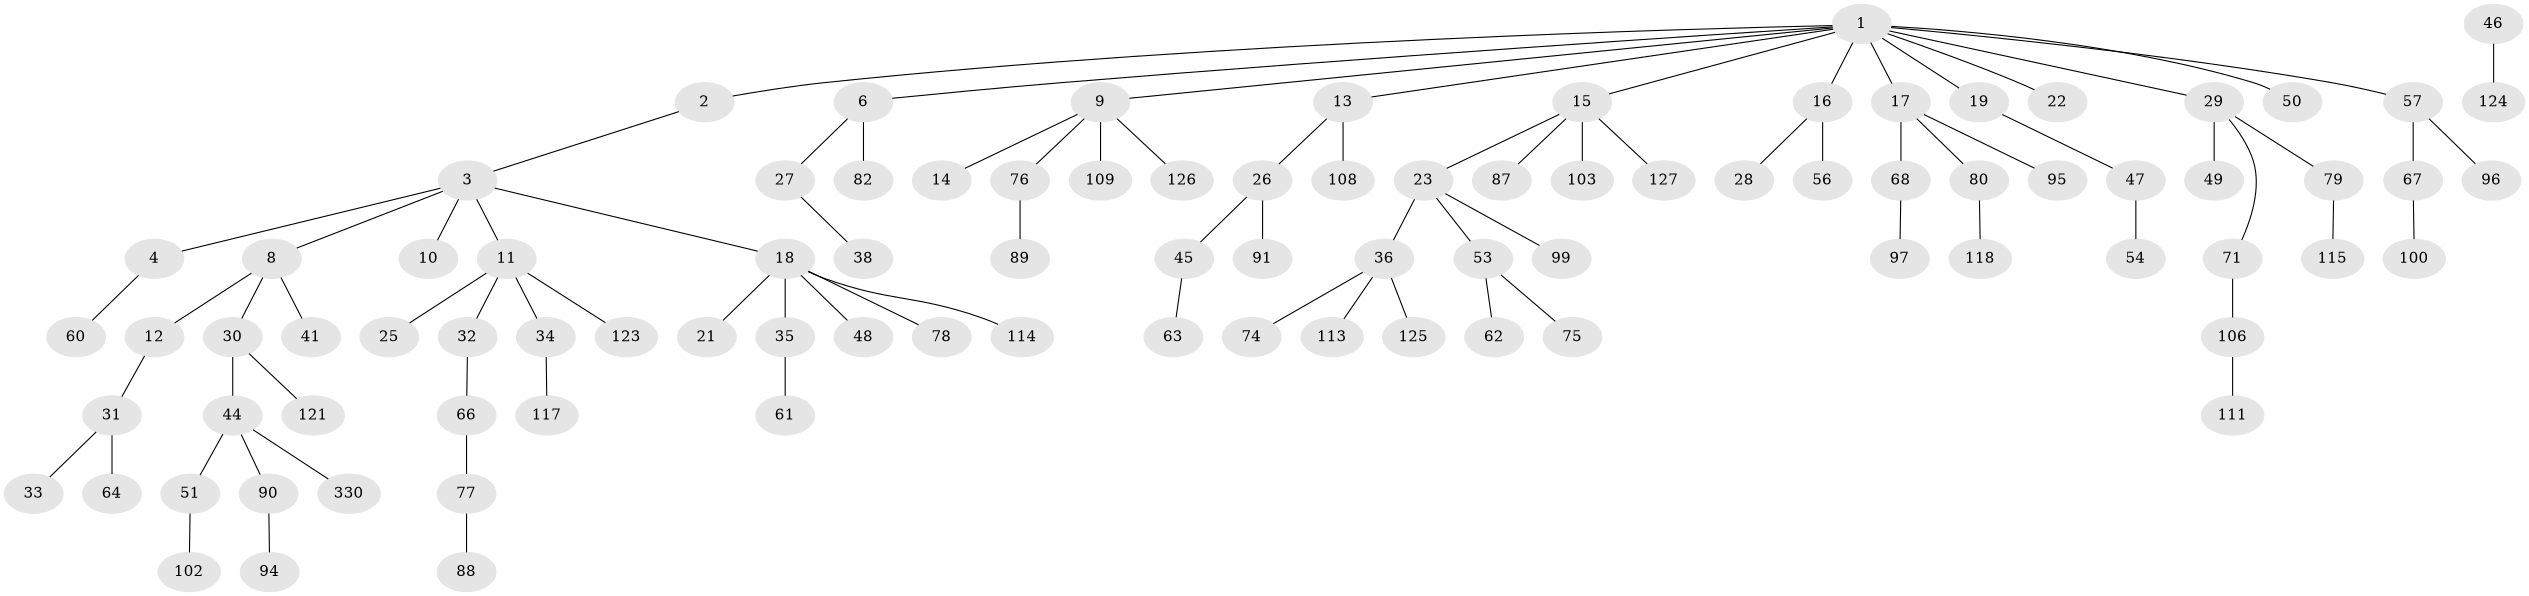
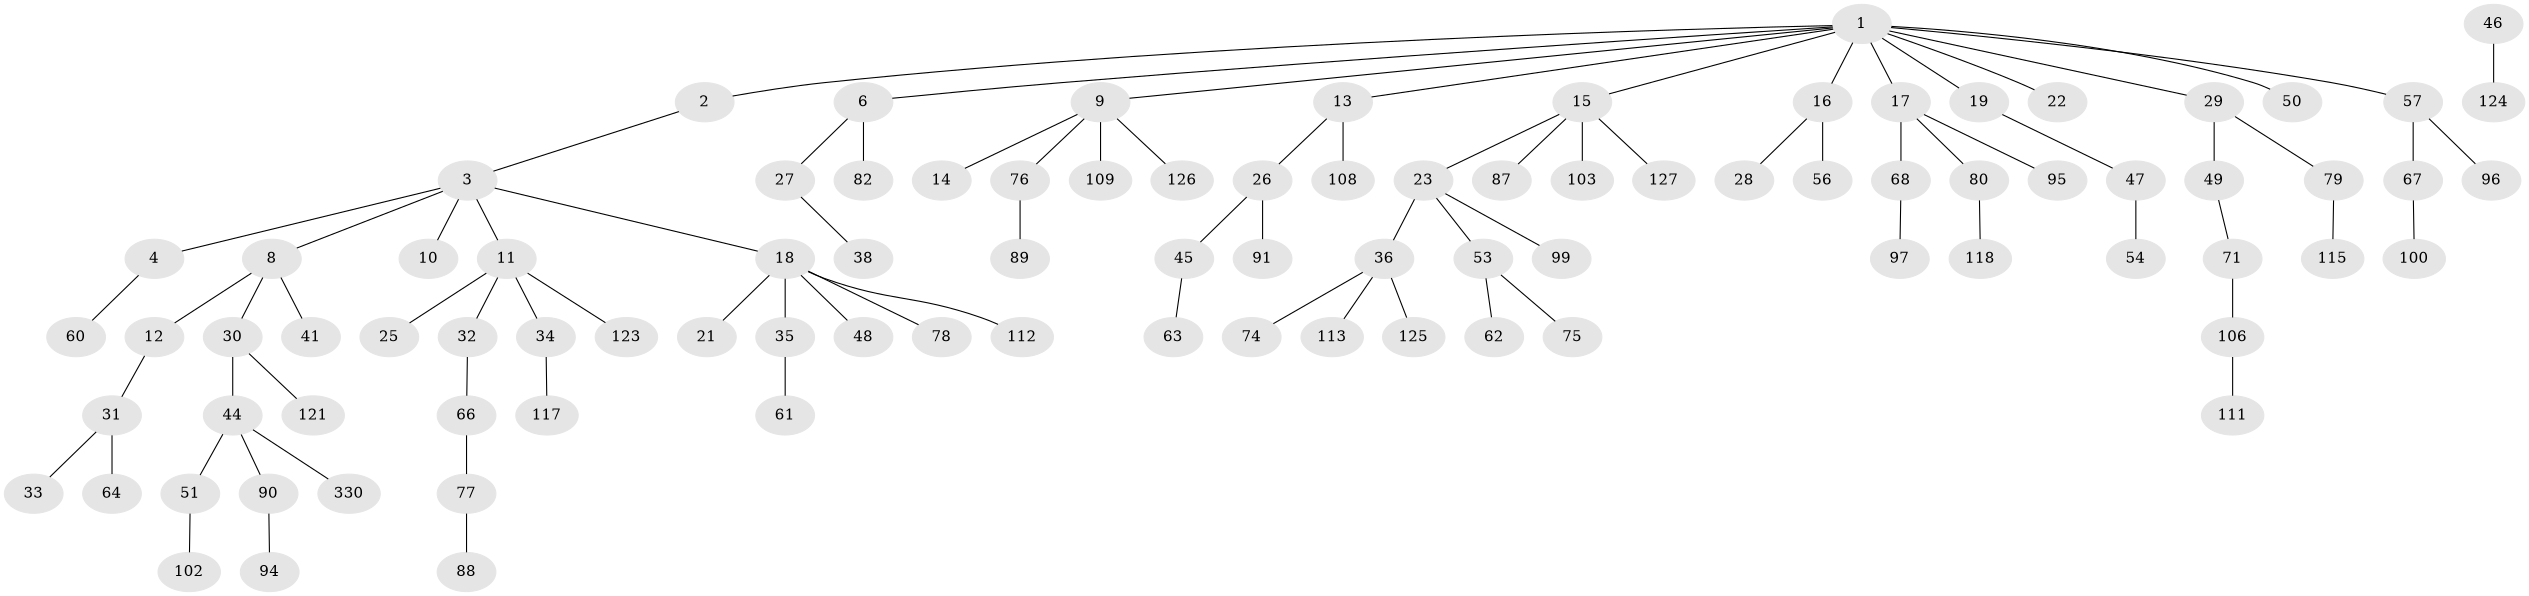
edge "29" -- "71": now "49" -- "71"
node "114": label "114" -> "112"
